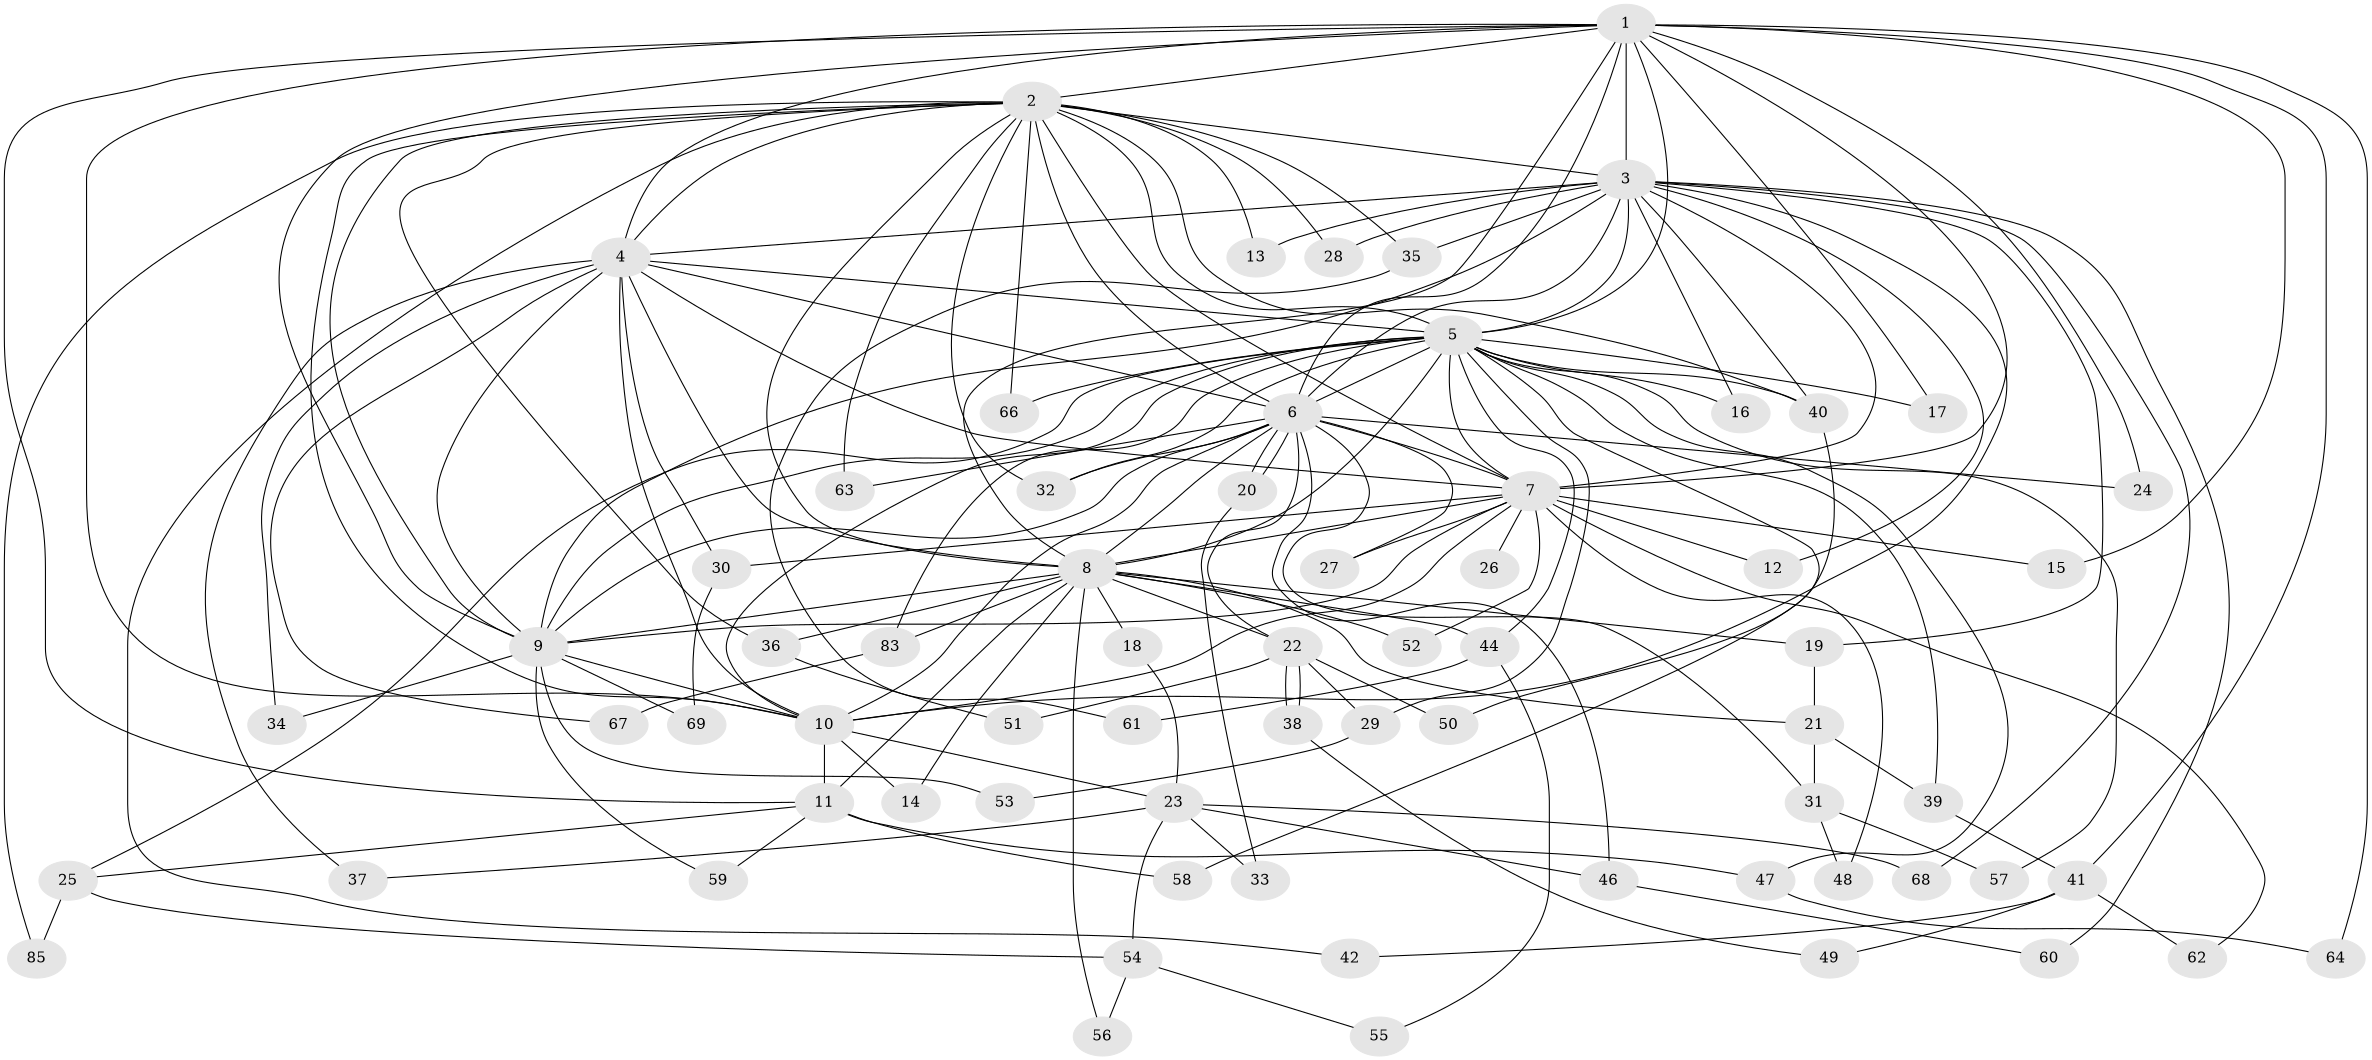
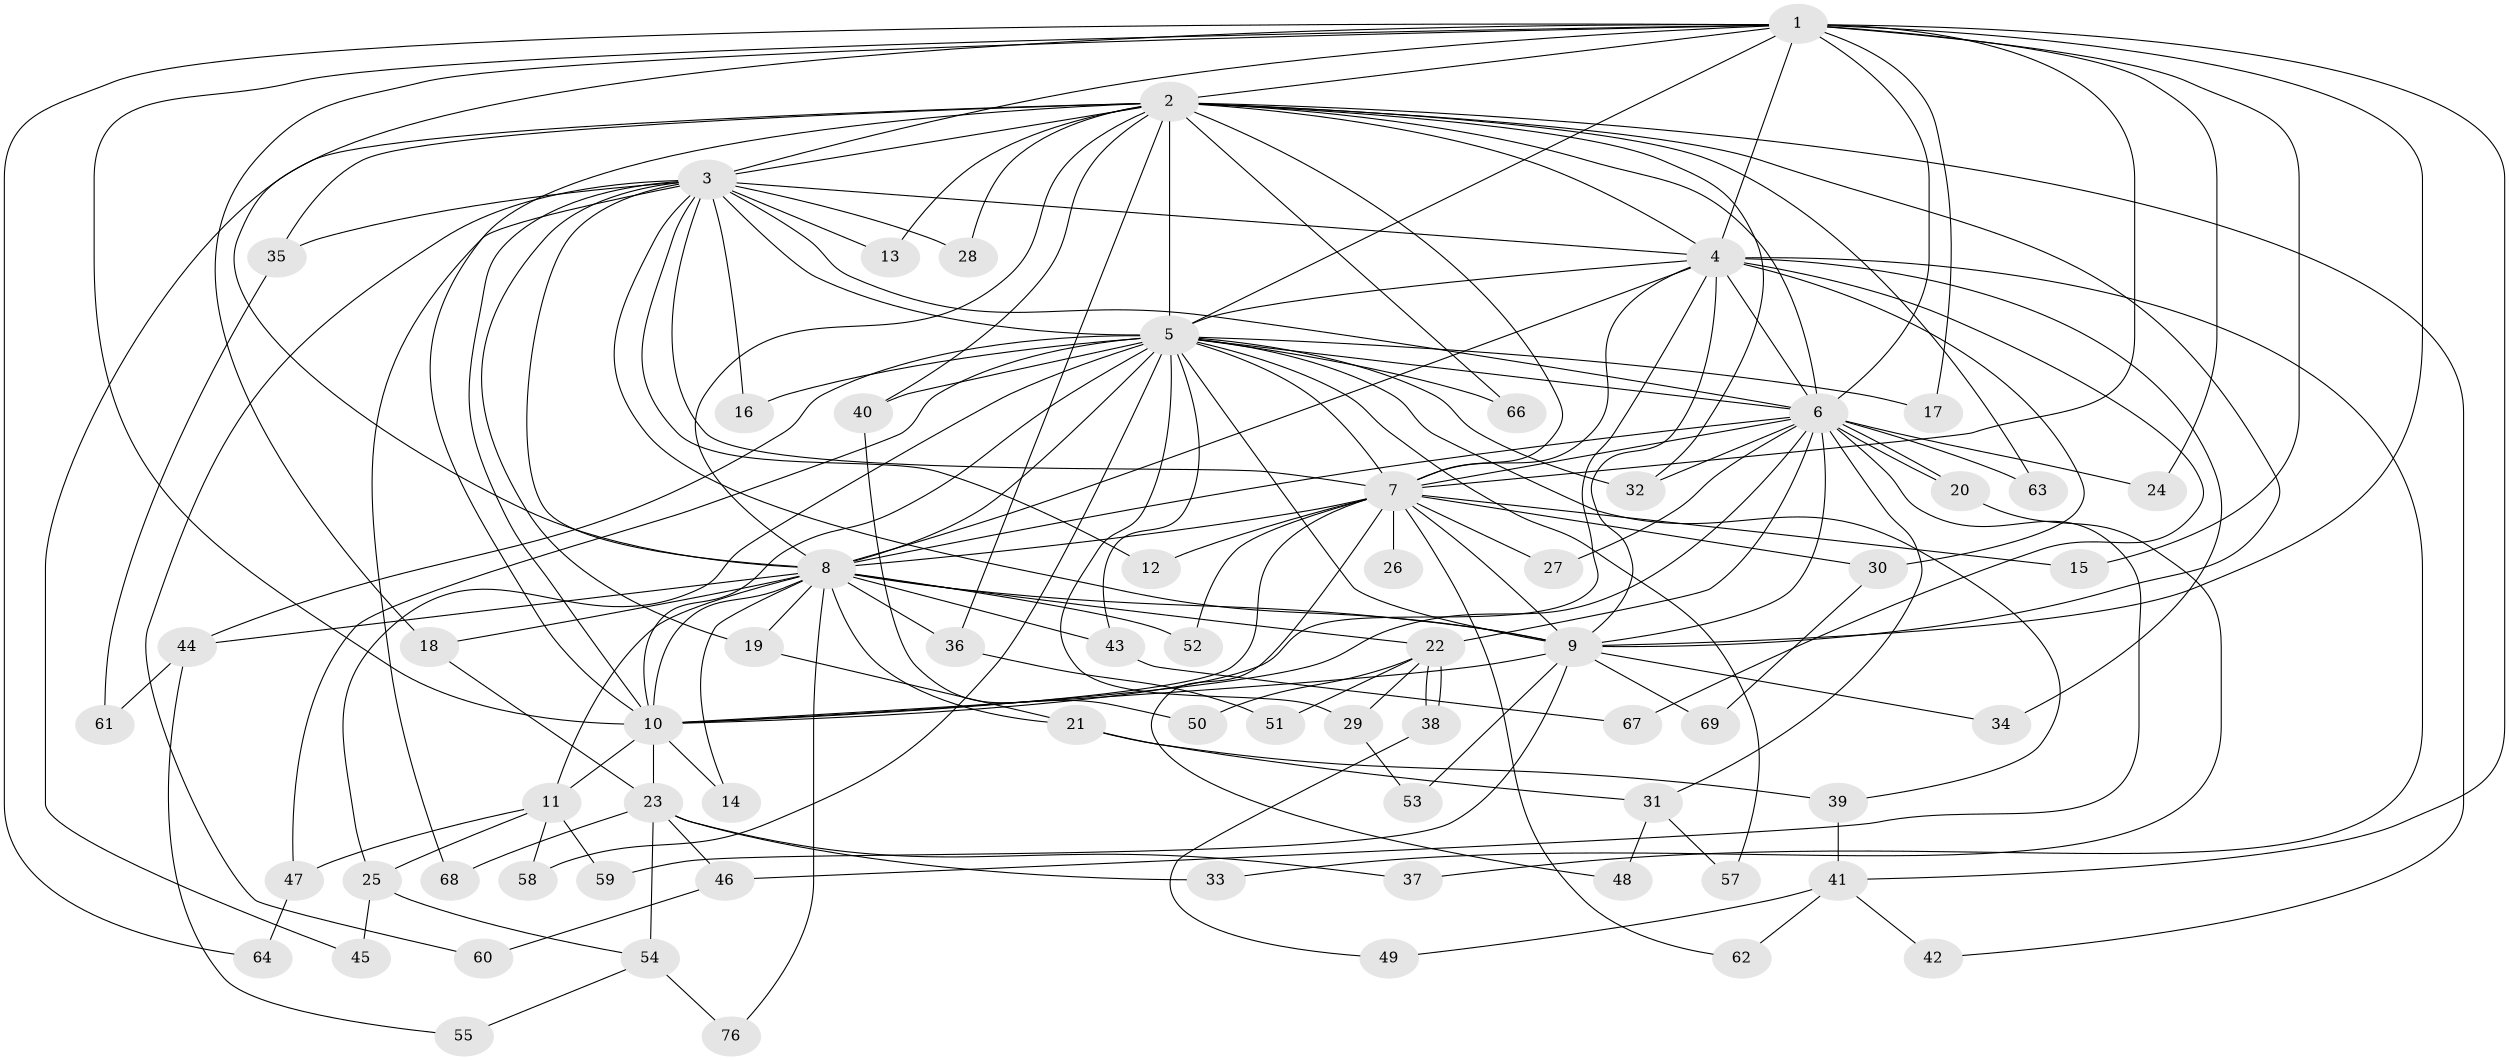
edge "1" -- "11": now "1" -- "18"
edge "3" -- "40": now "3" -- "8"
edge "8" -- "10": added
node "83": label "83" -> "43"
node "85": label "85" -> "45"
node "56": label "56" -> "76"
